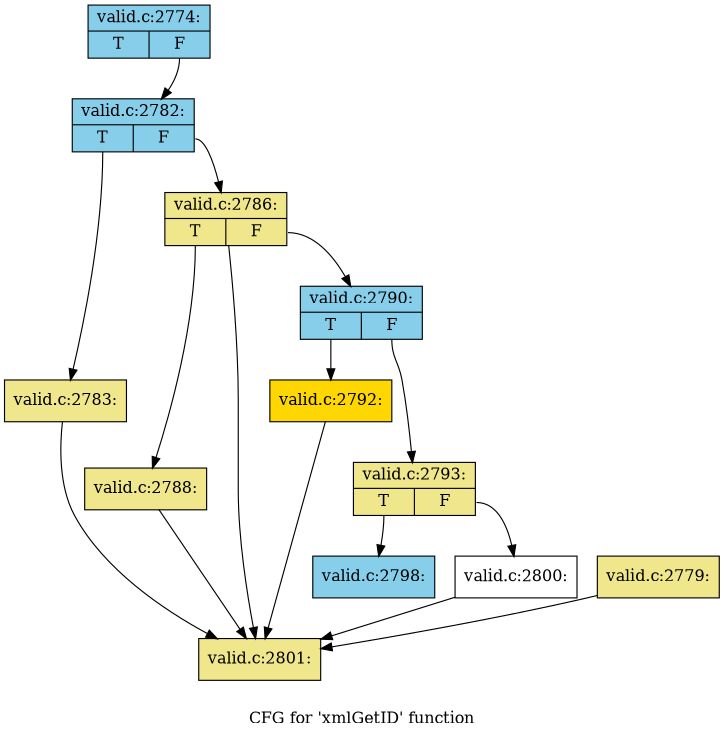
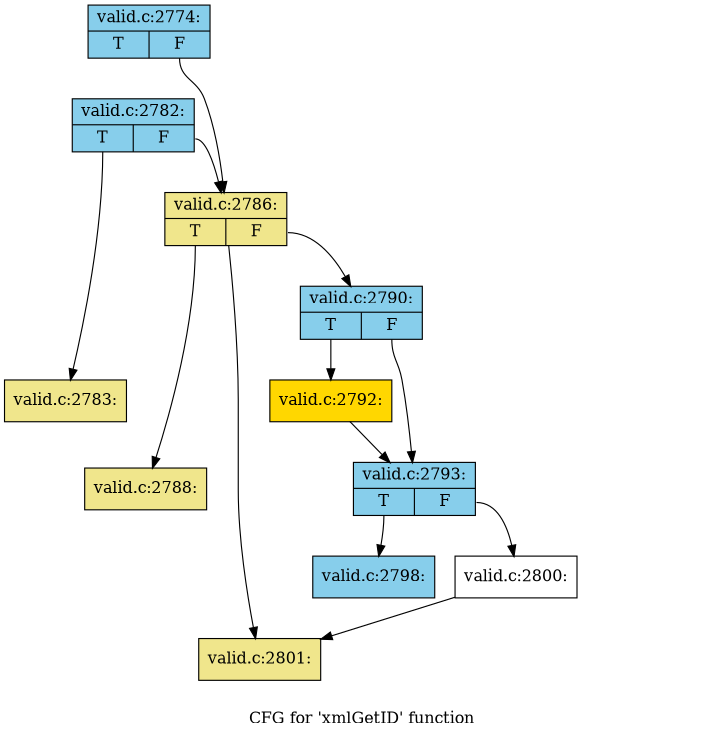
edge "valid.c:2774:" -> "valid.c:2782:": now "valid.c:2774:" -> "valid.c:2786:"
node "valid.c:2793:": fillcolor khaki -> skyblue
edge "valid.c:2792:" -> "valid.c:2801:": now "valid.c:2792:" -> "valid.c:2793:"
edge "valid.c:2783:" -> "valid.c:2801:": removed
edge "valid.c:2788:" -> "valid.c:2801:": removed
node "valid.c:2779:": removed
